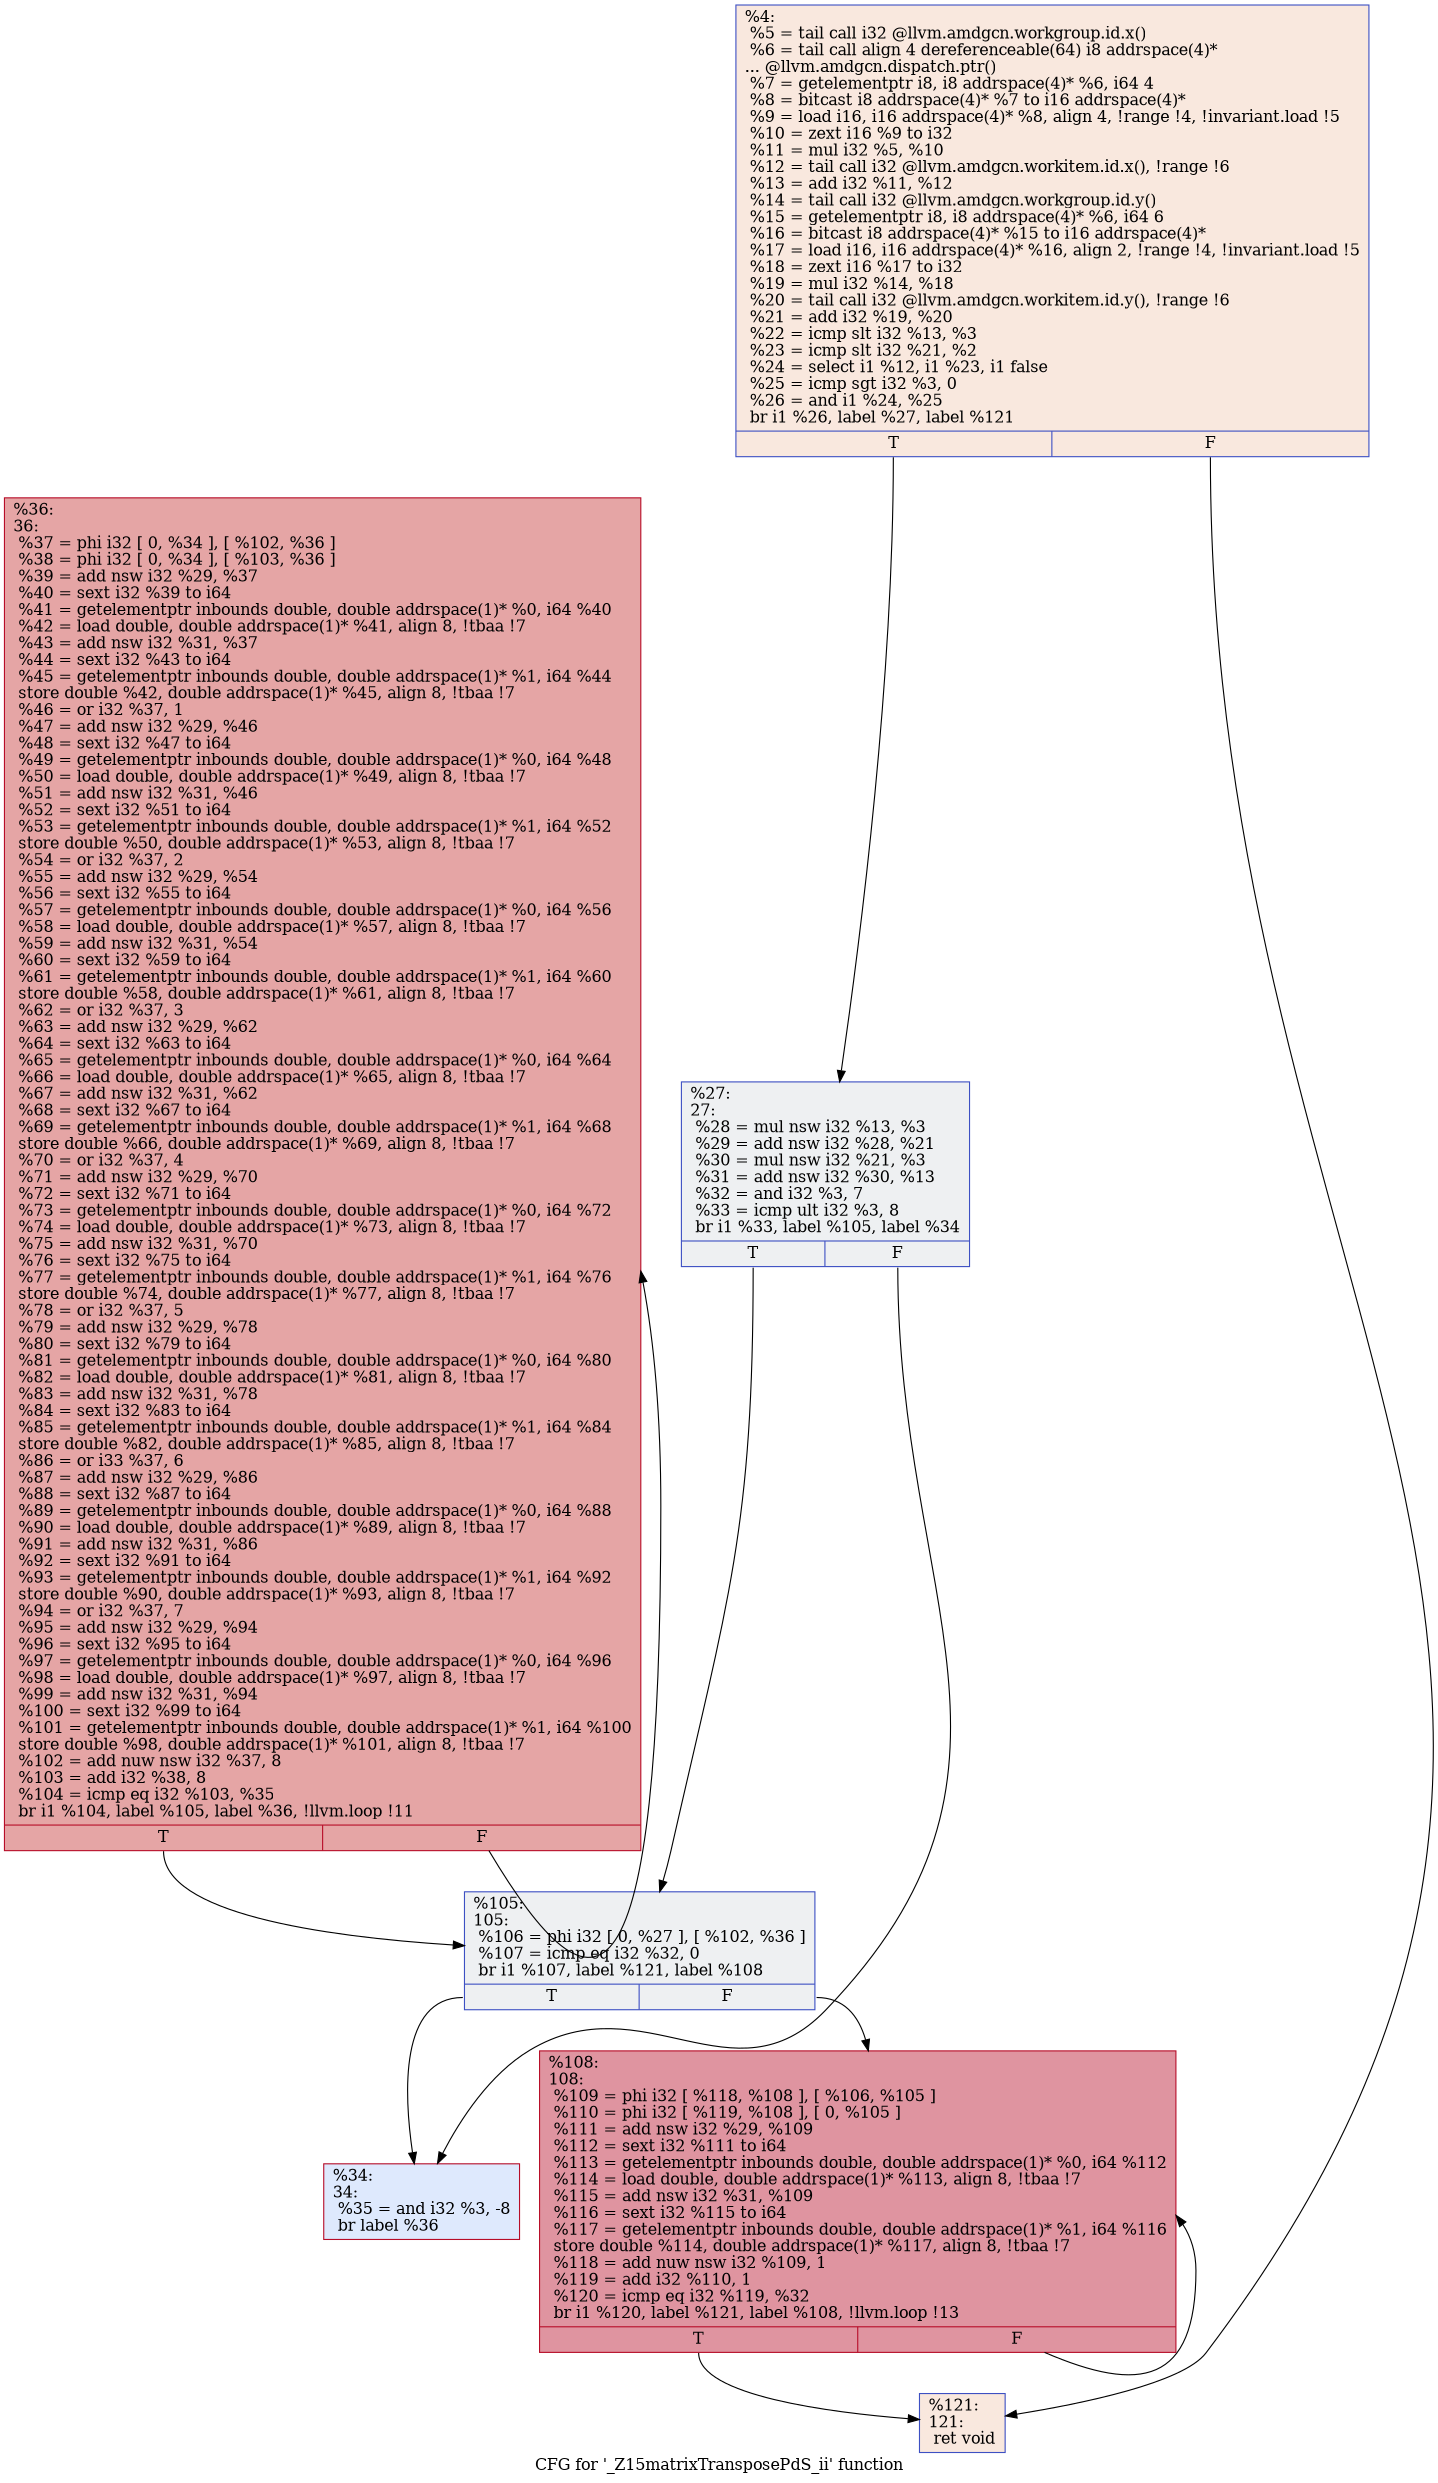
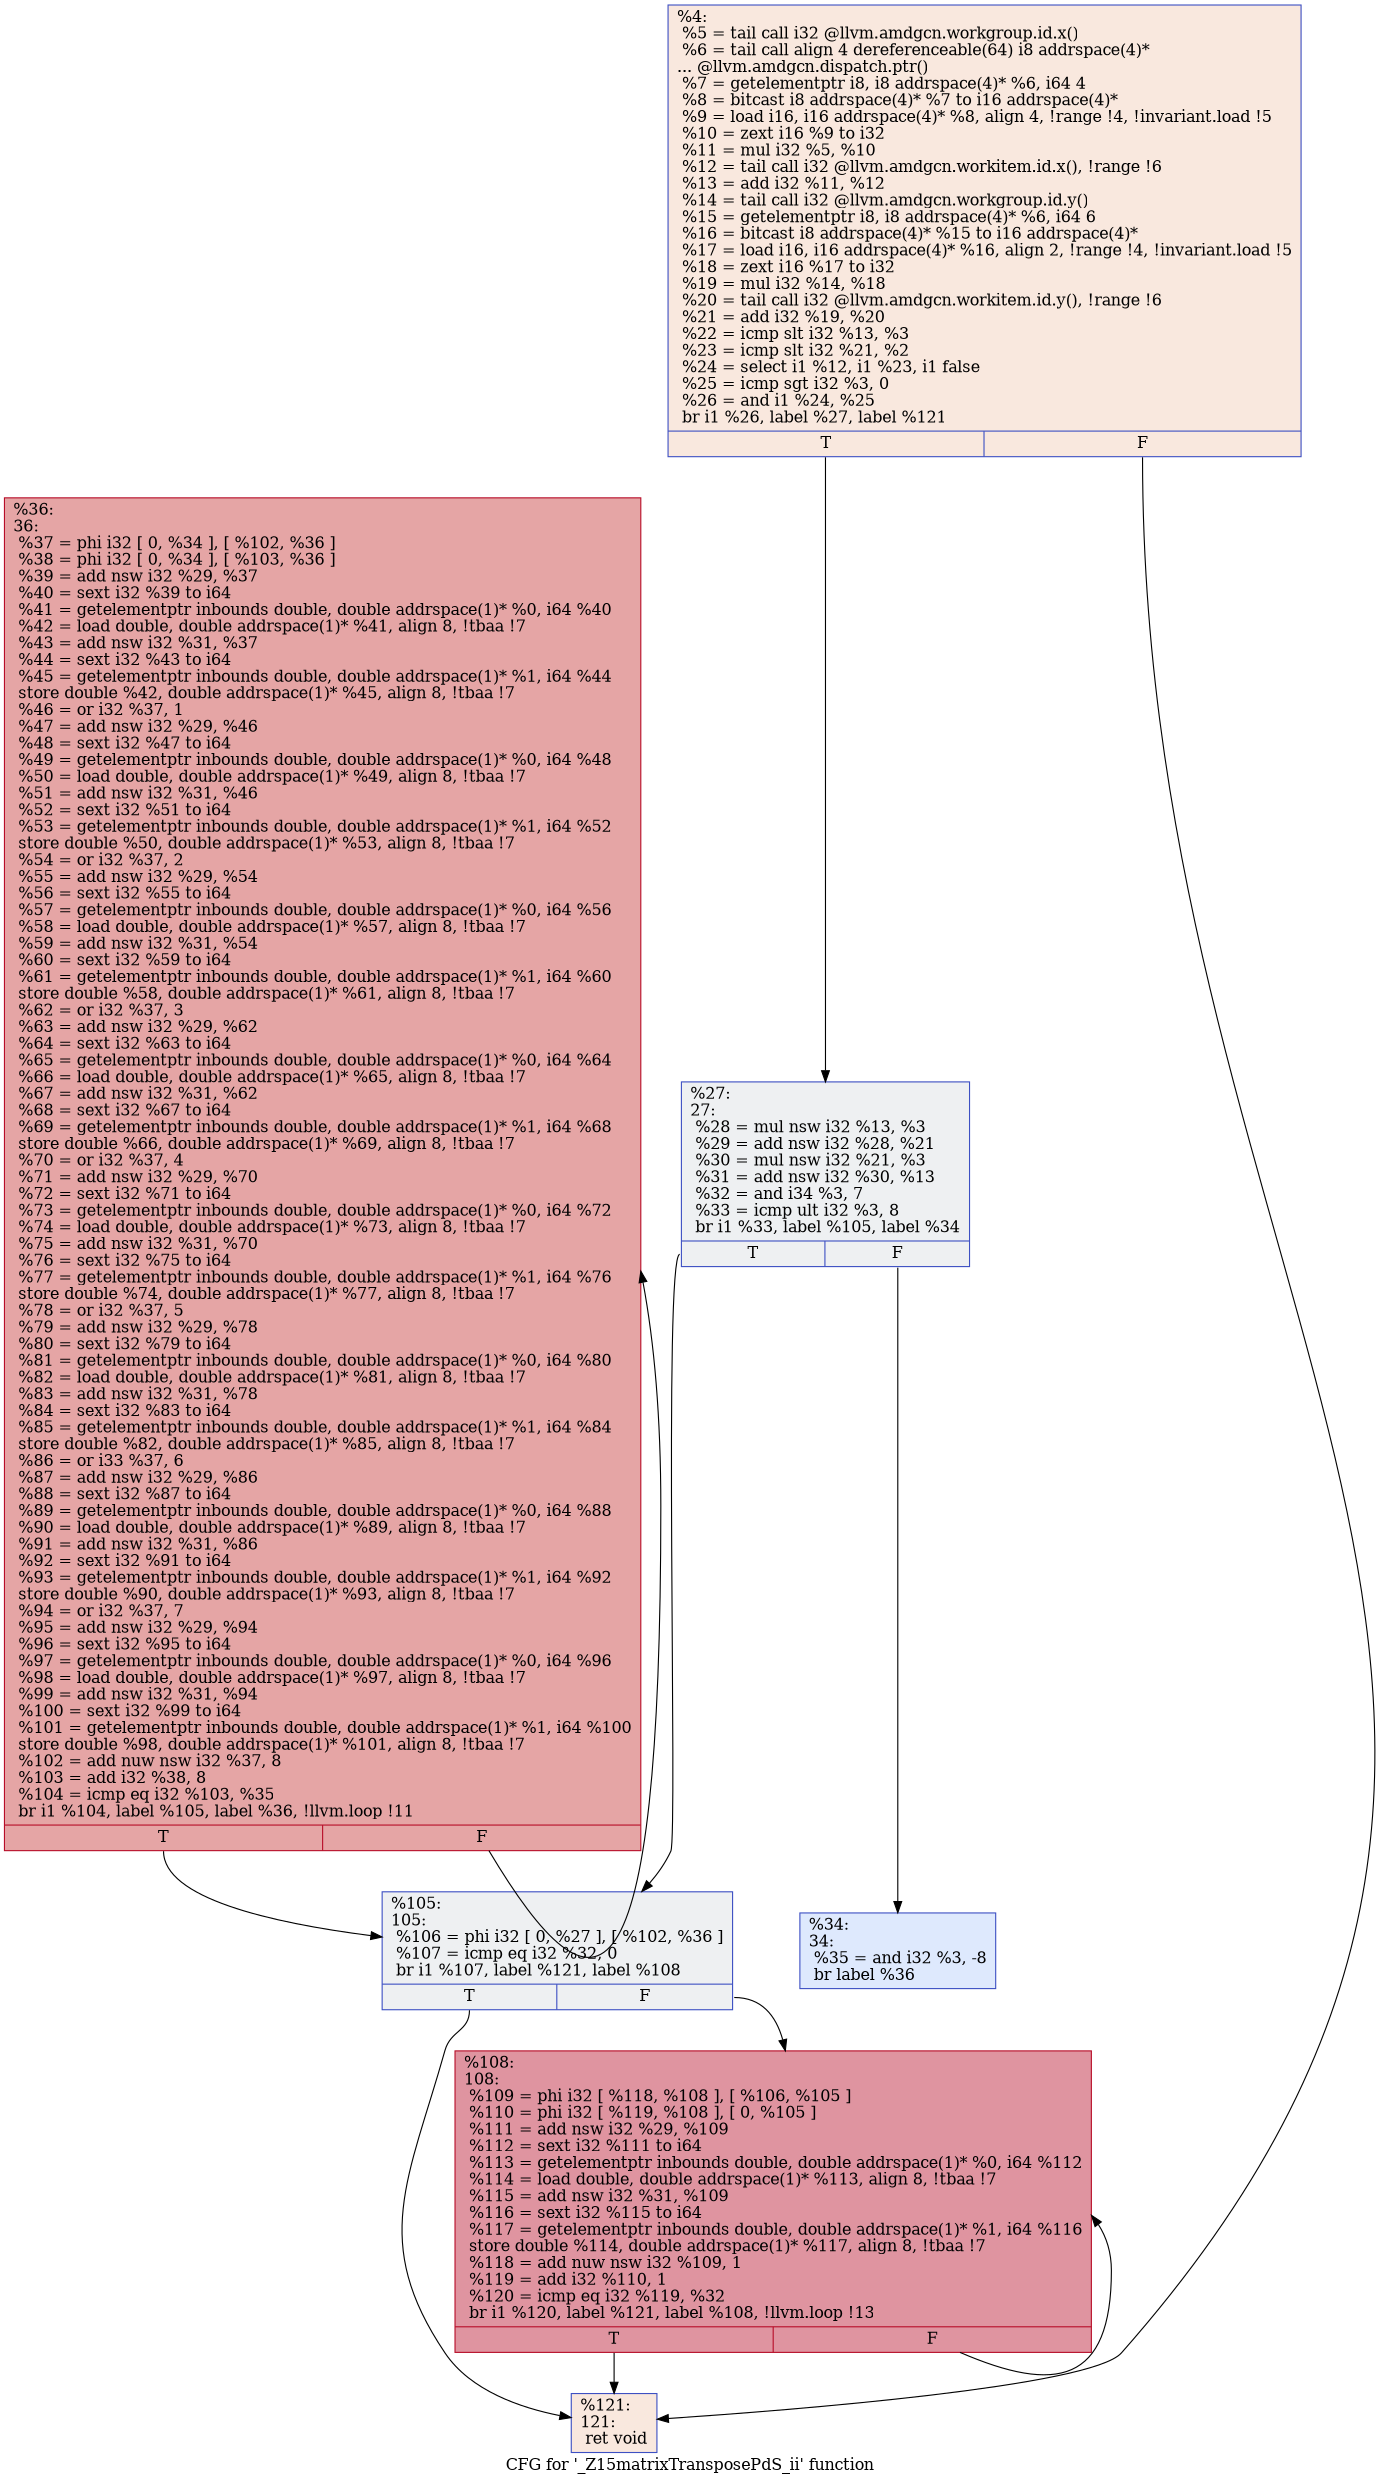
node "%27:": text "%32 = and i32 %3, 7" -> "%32 = and i34 %3, 7"
edge "%105:" -> "%34:": now "%105:" -> "%121:"
node "%34:": color #b70d28ff -> #3d50c3ff
